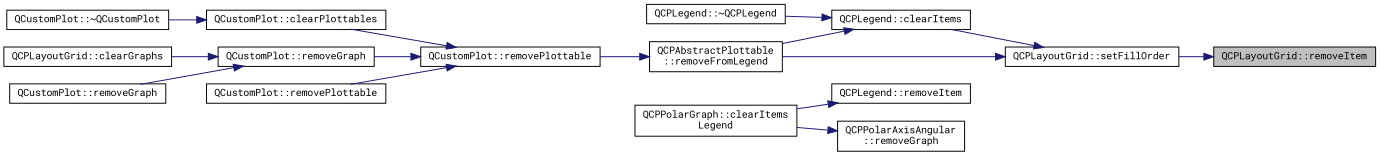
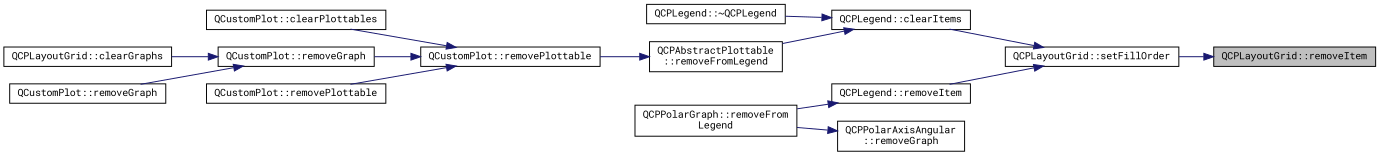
node "QCustomPlot::~QCustomPlot": removed
edge "QCPAbstractPlottable ::removeFromLegend" -> "QCPLayoutGrid::setFillOrder": now "QCPLegend::removeItem" -> "QCPLayoutGrid::setFillOrder"
node "QCPPolarGraph::clearItems Legend": label "QCPPolarGraph::clearItems Legend" -> "QCPPolarGraph::removeFrom Legend"
